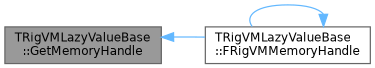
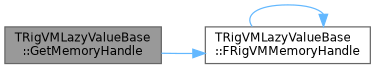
edge "TRigVMLazyValueBase ::FRigVMMemoryHandle" -> "TRigVMLazyValueBase ::GetMemoryHandle": reversed
